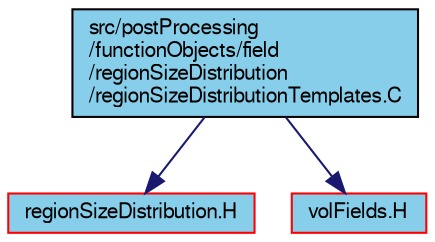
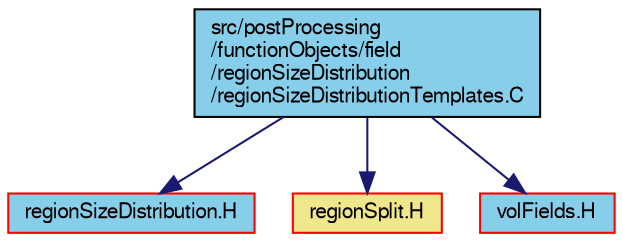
node "regionSplit.H": added
